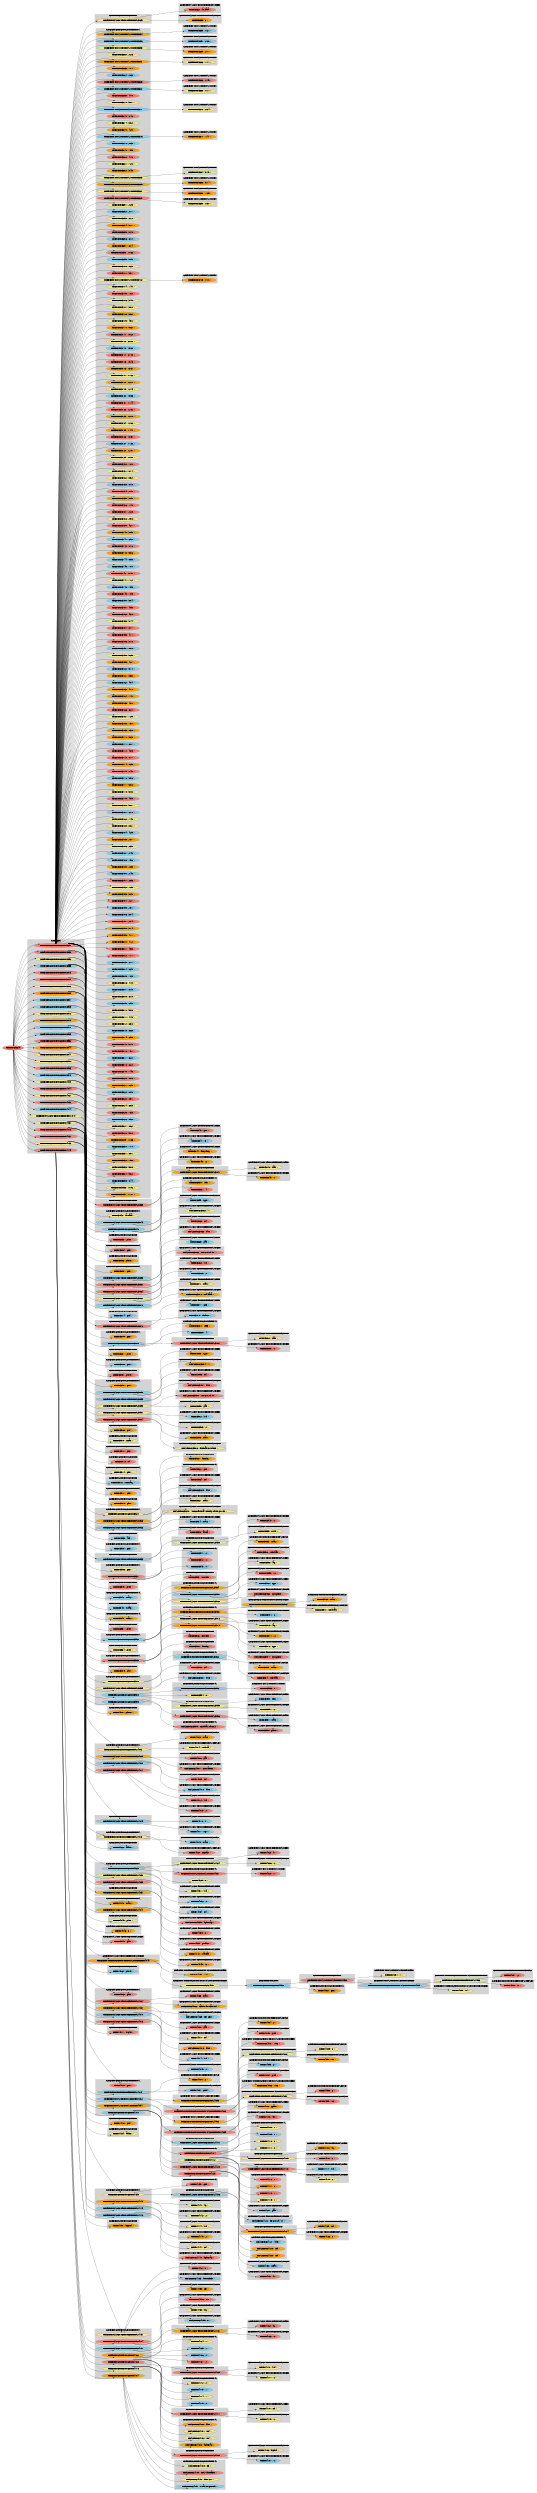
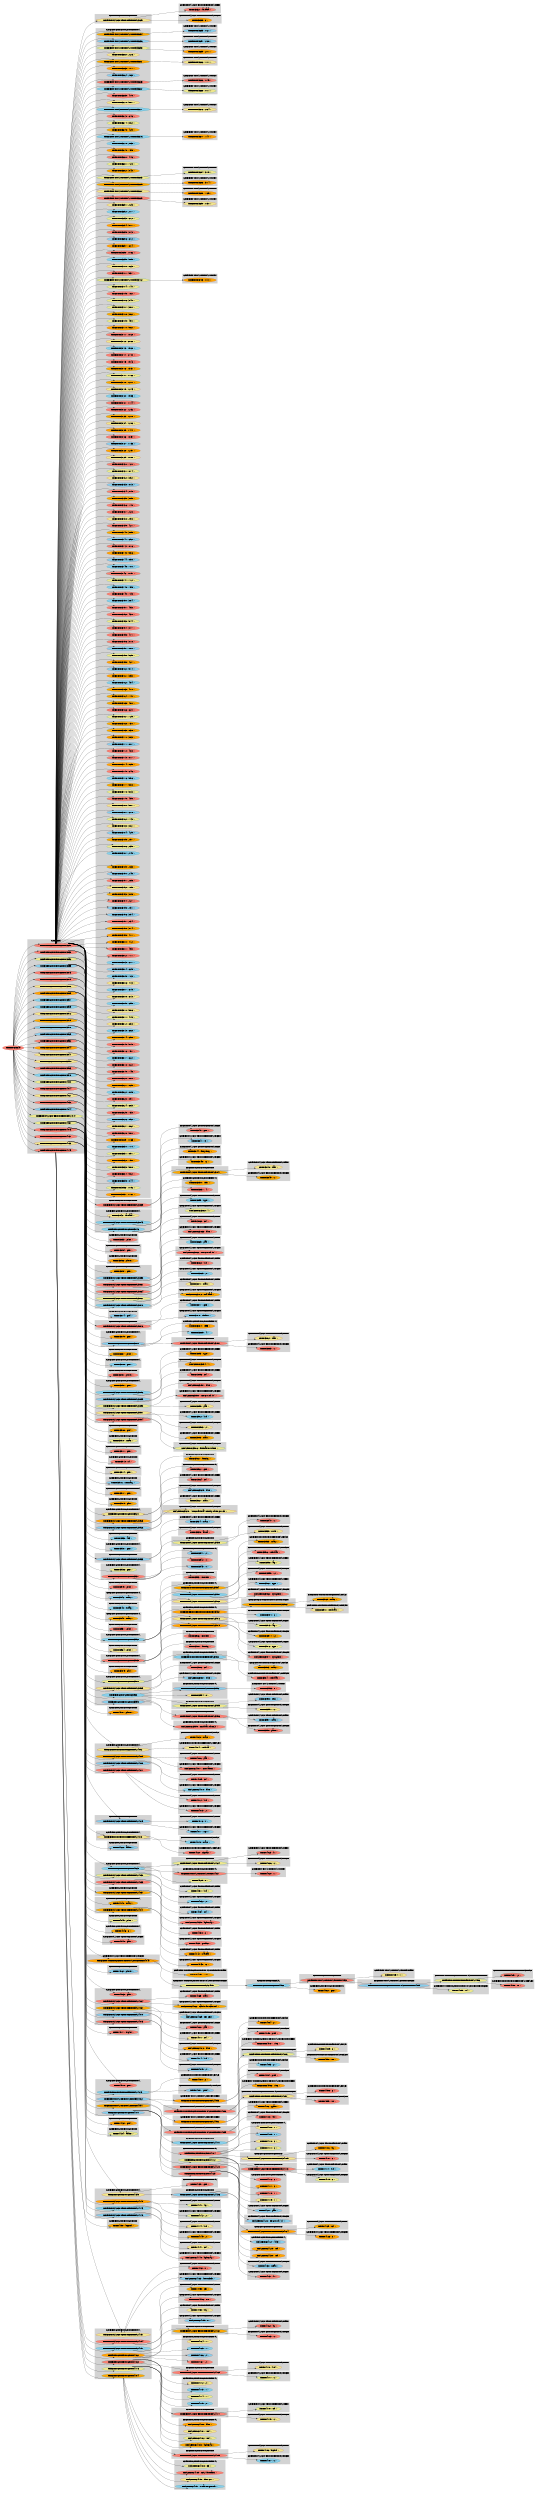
node "NT_FLOAT_3788< 1.56 >": removed
node "NT_EXPR_CALL_FUNCTION_3988": label "NT_EXPR_CALL_FUNCTION_3988" -> "NT_EXPR_CALL_STRING_3988"
cluster "CT_EXPR_FUNCTION": label "CT_EXPR_FUNCTION" -> "CT_EXPR_PARENTHESIS"
